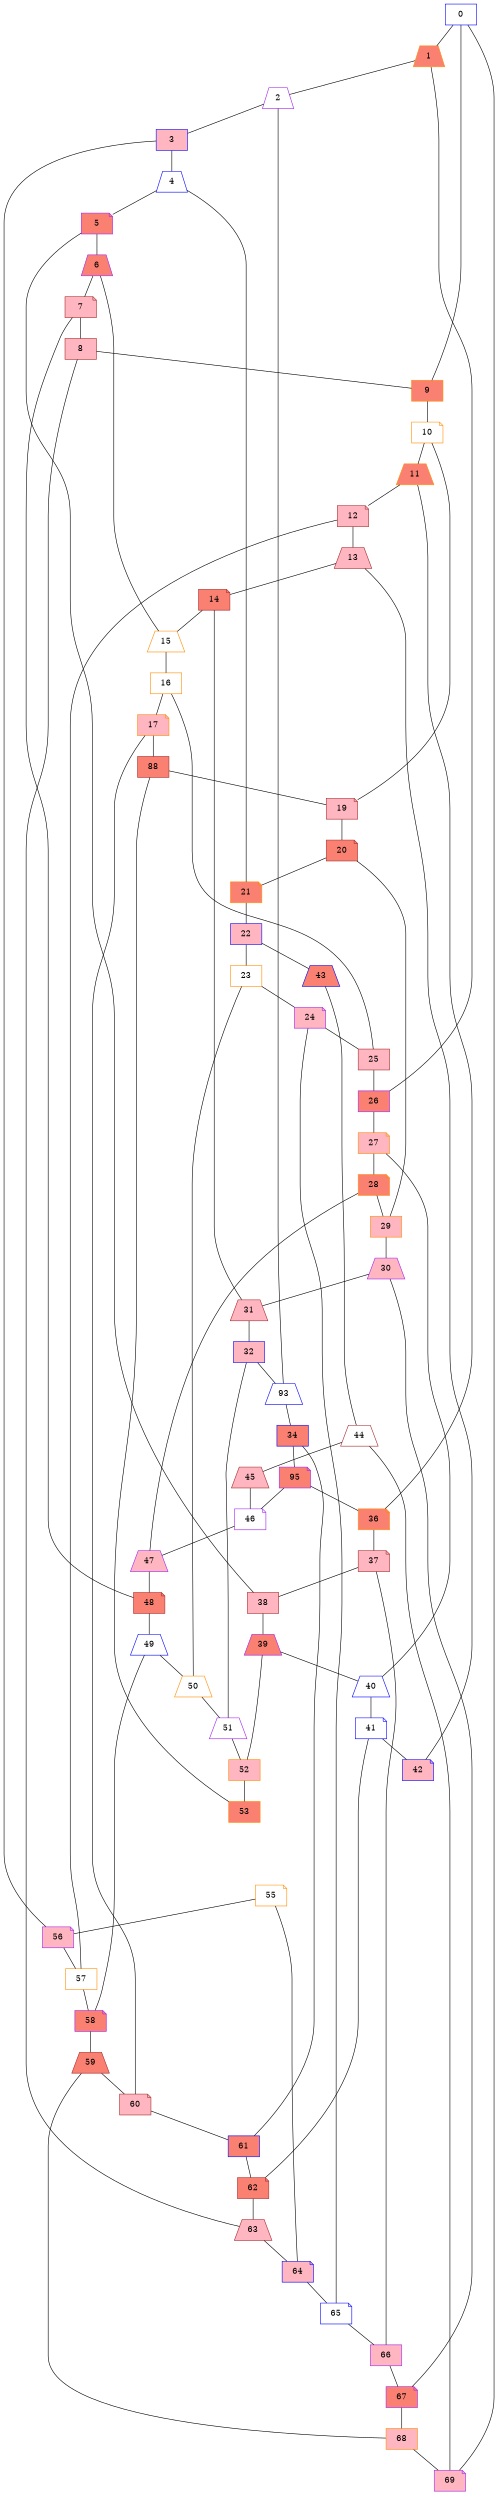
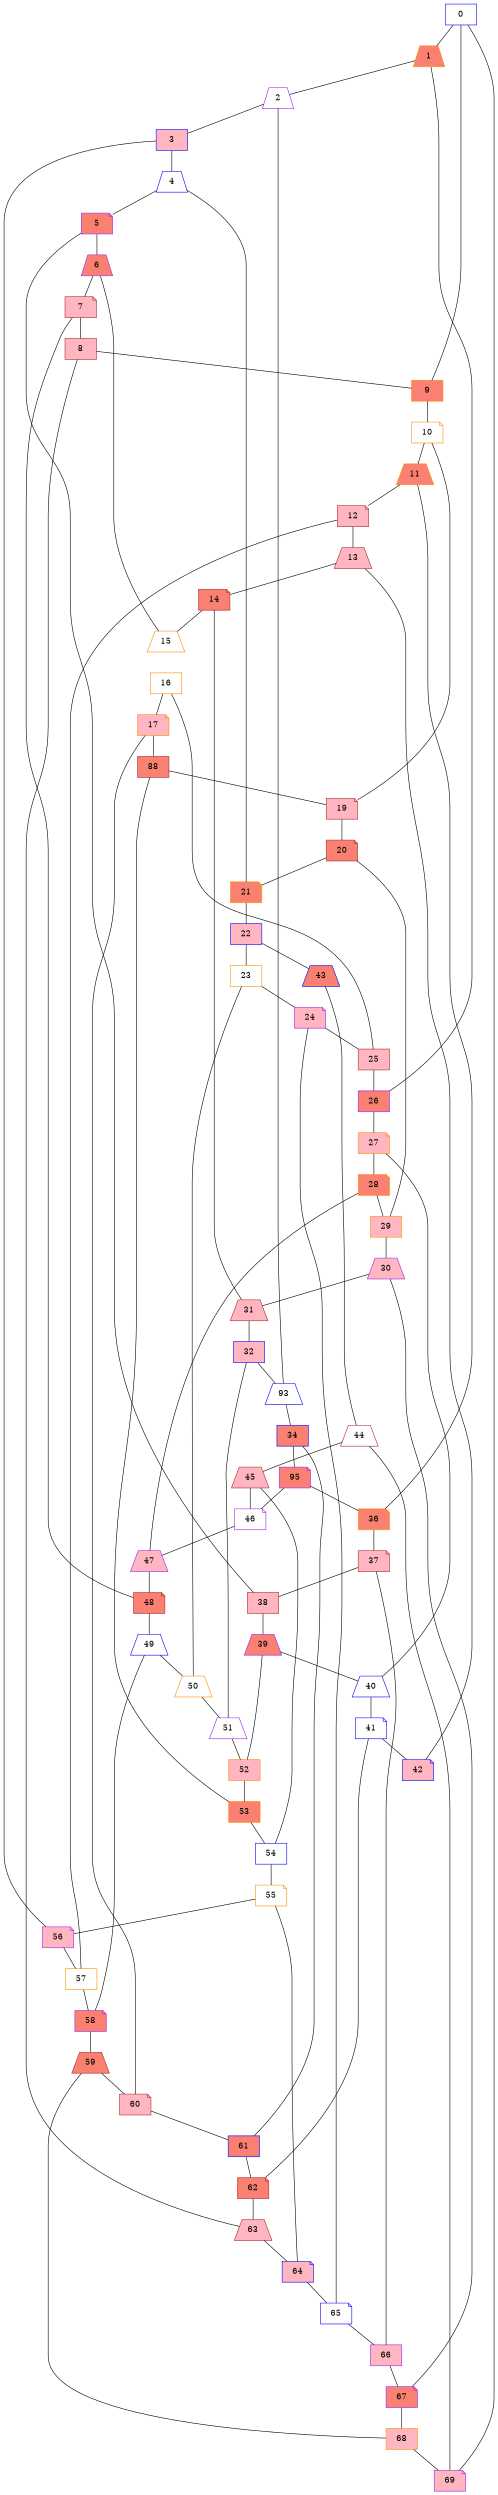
edge "15" -- "16": removed
node "54": added
